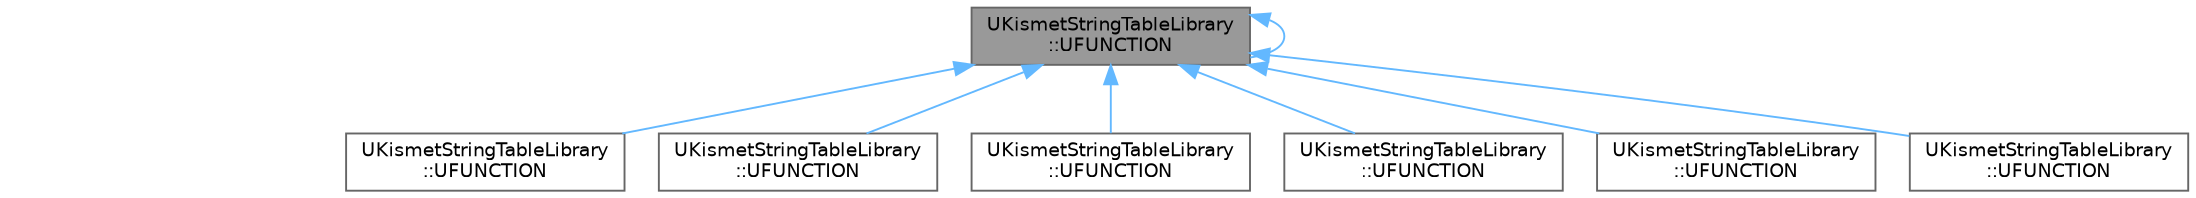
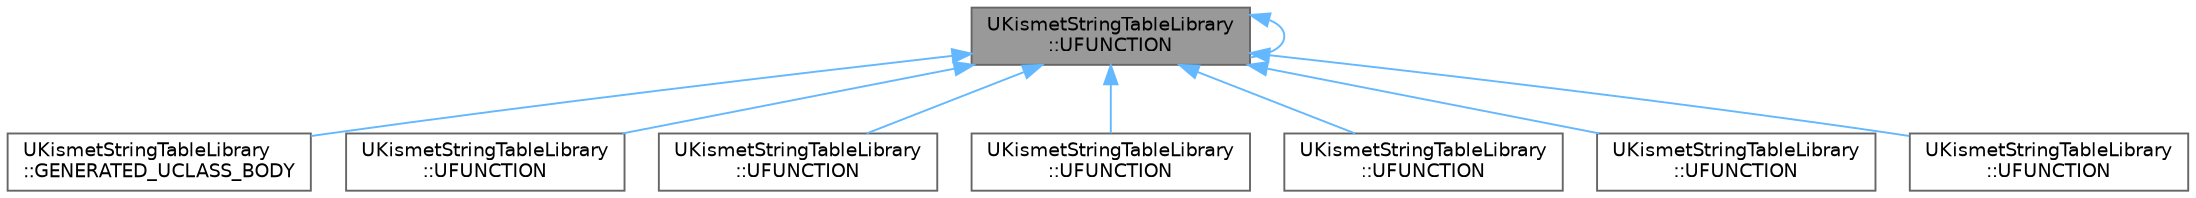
node "UKismetStringTableLibrary ::GENERATED_UCLASS_BODY": added
